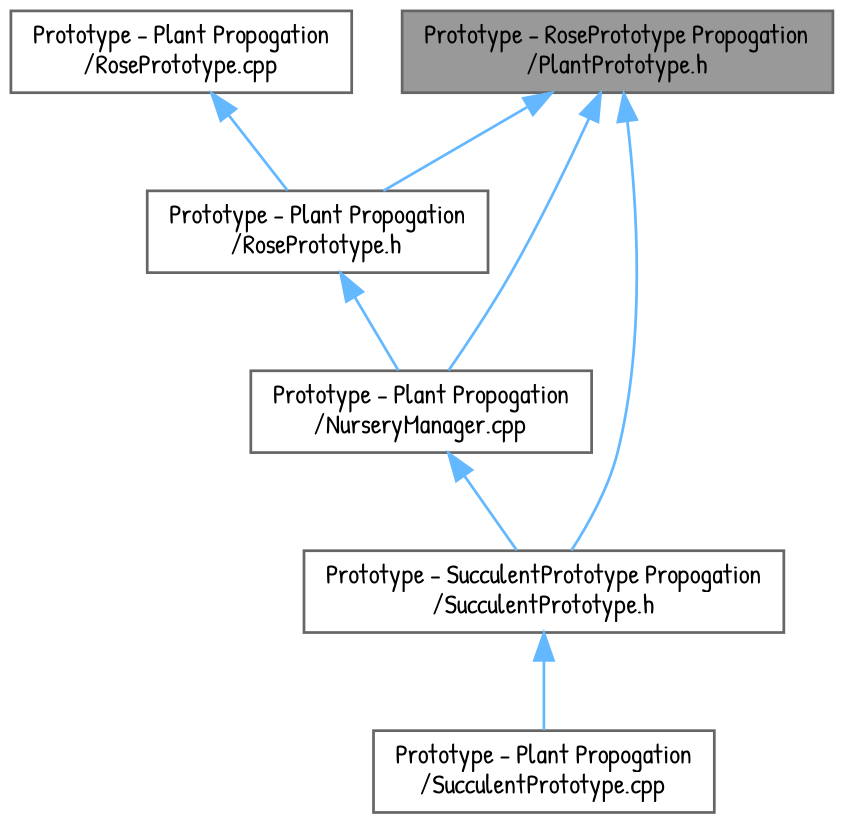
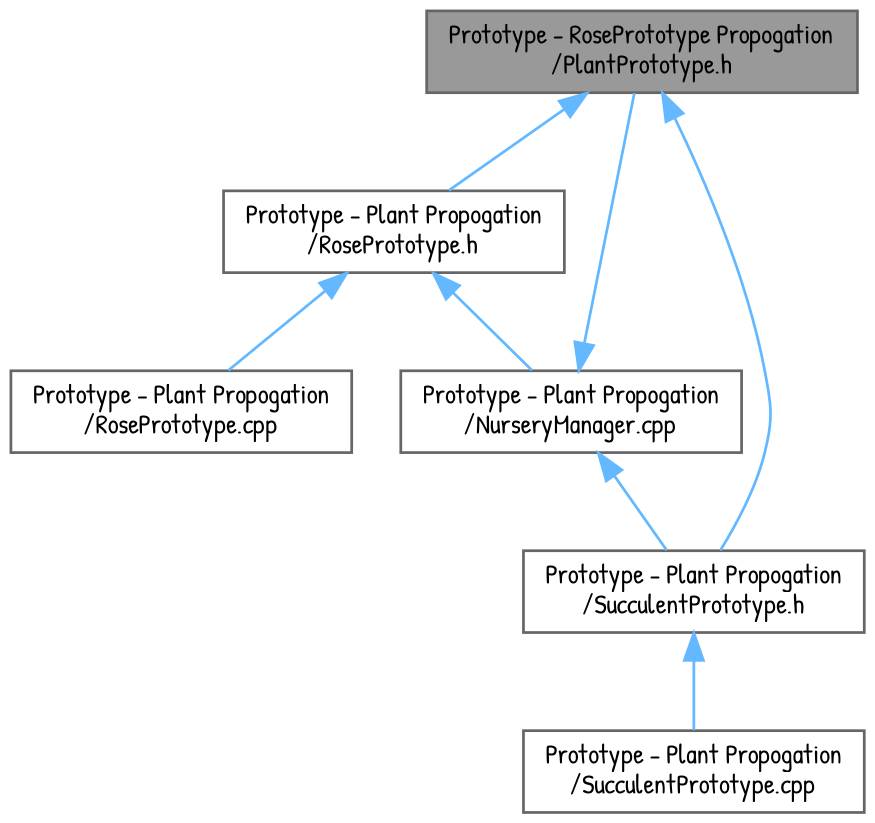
edge "Prototype - Plant Propogation /RosePrototype.h" -> "Prototype - Plant Propogation /RosePrototype.cpp": reversed
edge "Prototype - Plant Propogation /NurseryManager.cpp" -> "Prototype - RosePrototype Propogation /PlantPrototype.h": reversed
node "Prototype - SucculentPrototype Propogation /SucculentPrototype.h": label "Prototype - SucculentPrototype Propogation /SucculentPrototype.h" -> "Prototype - Plant Propogation /SucculentPrototype.h"
